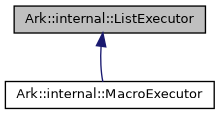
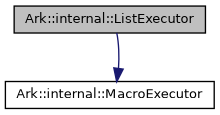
edge "Ark::internal::MacroExecutor" -> "Ark::internal::ListExecutor": reversed
